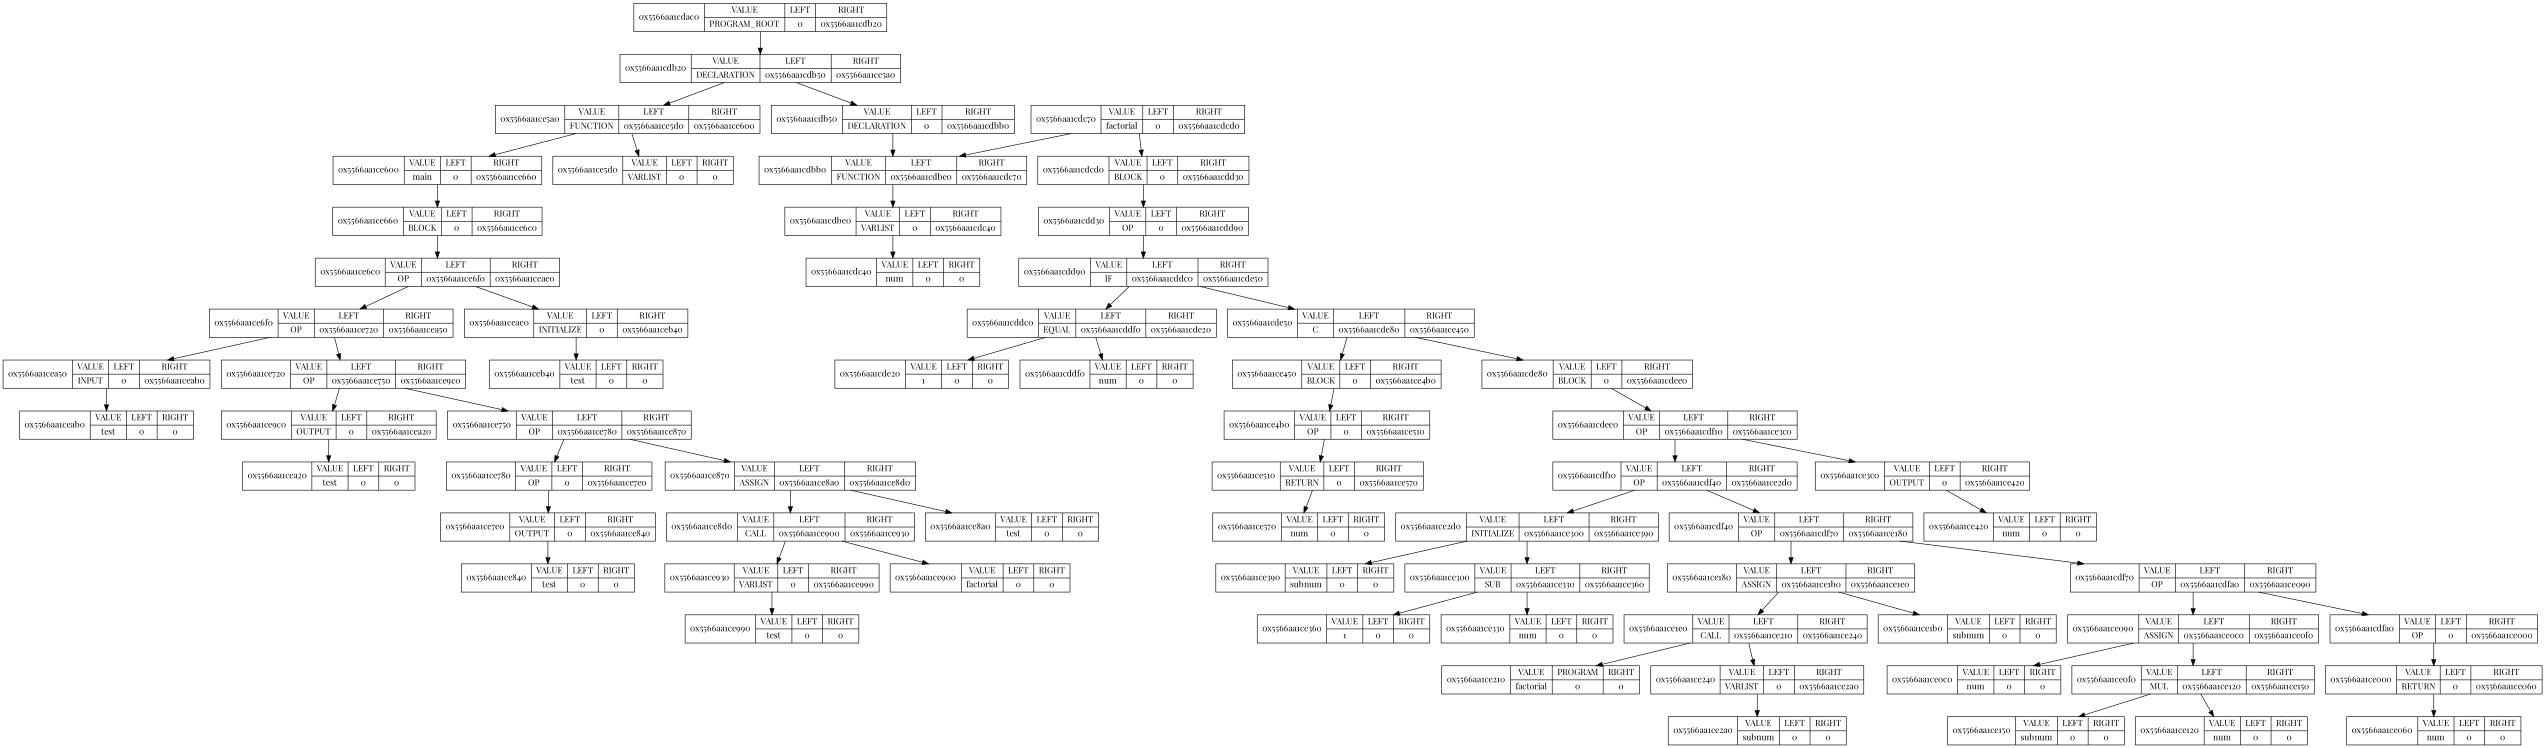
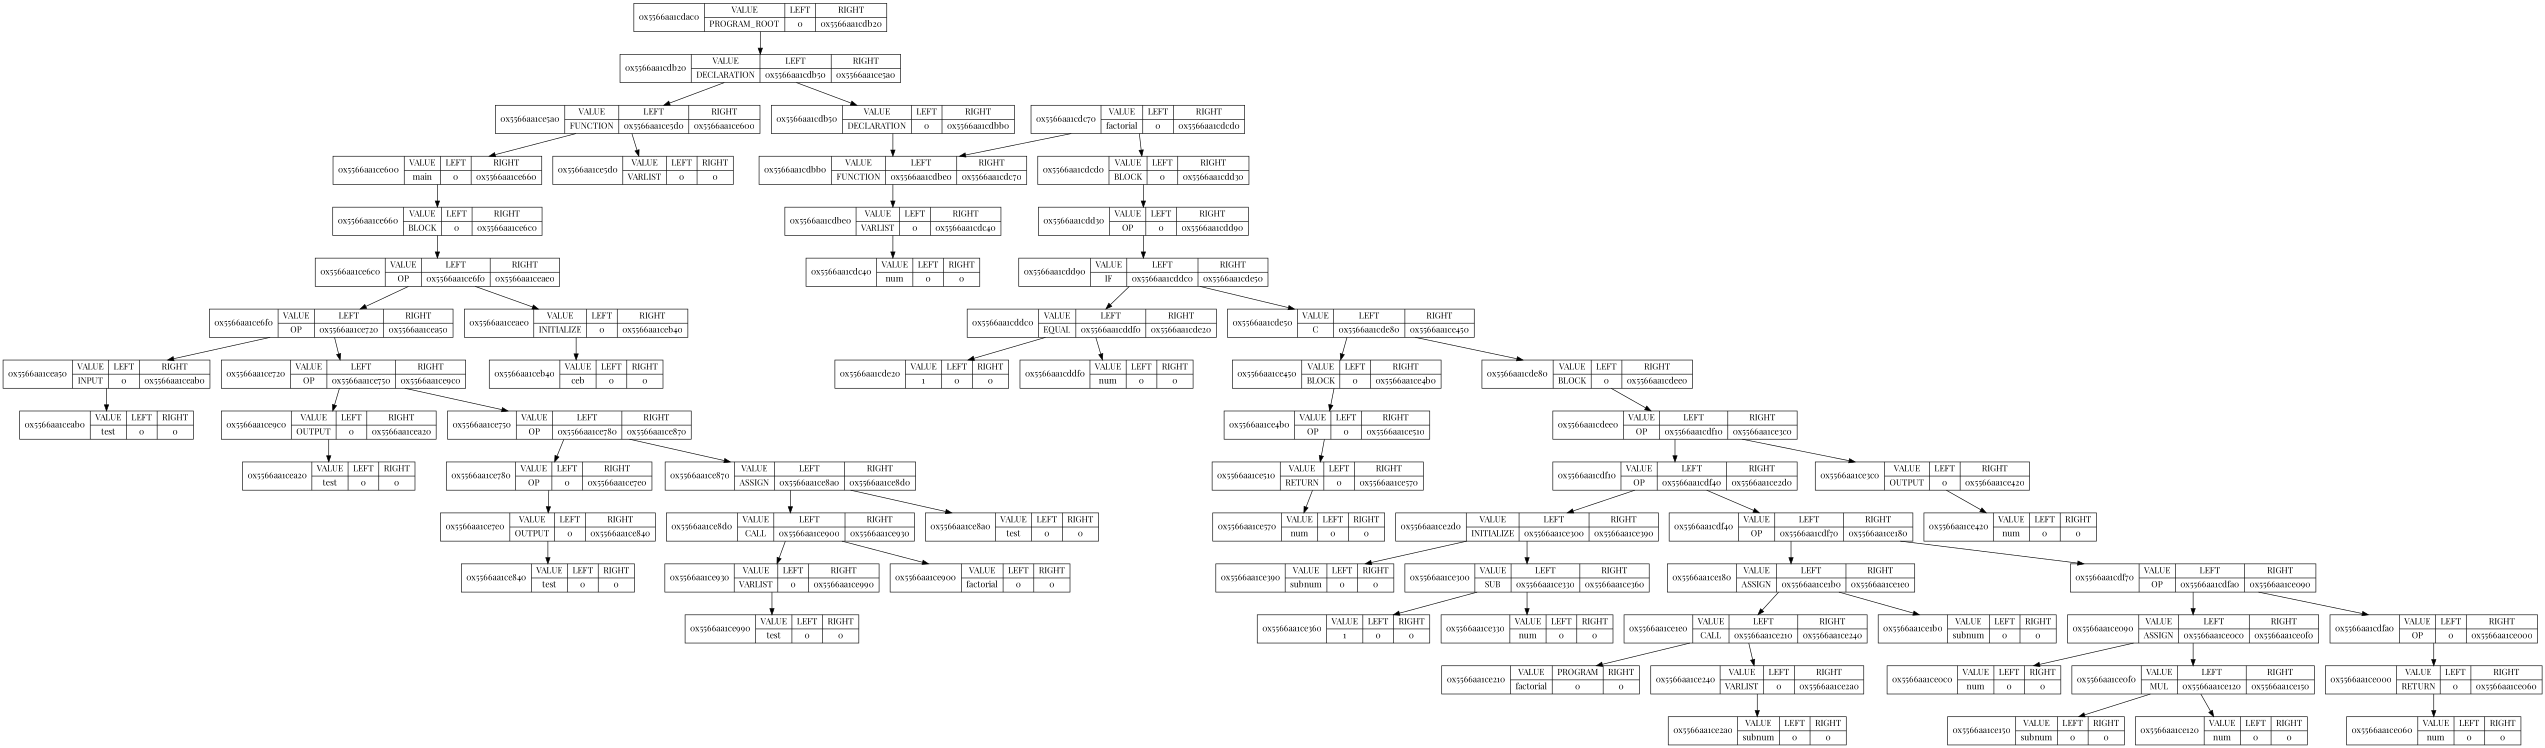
node "0x5566aa1ceb40": text "test" -> "ceb"
